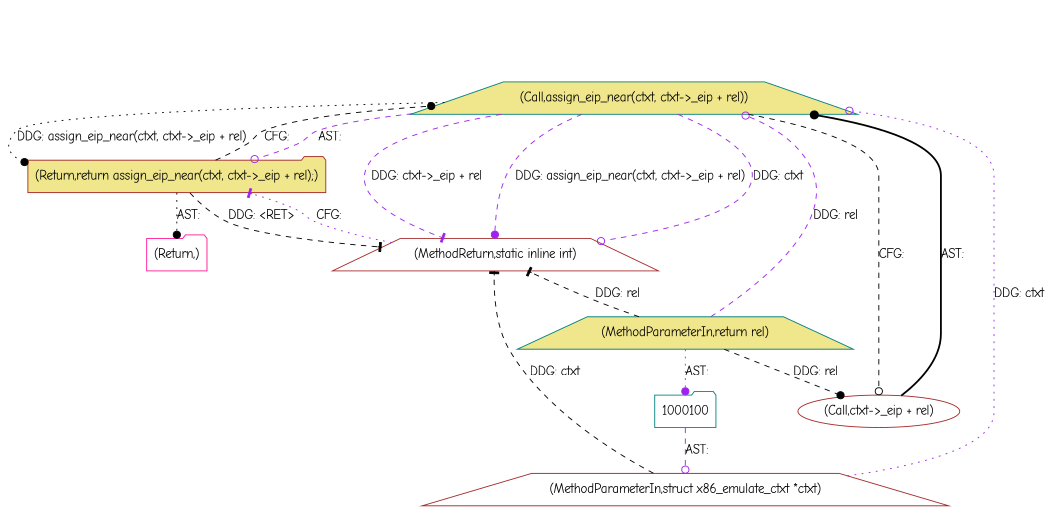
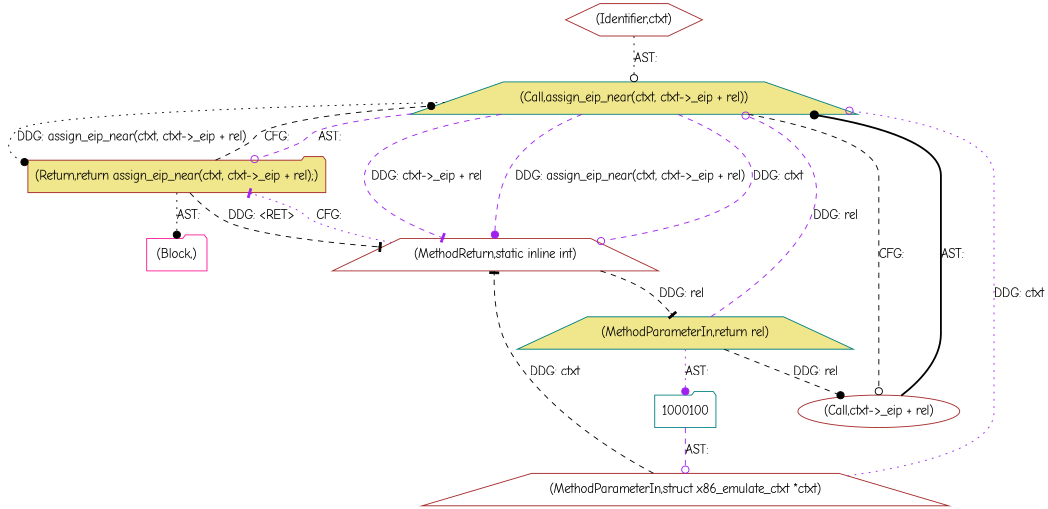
node "(Identifier,ctxt)": added
node "(Return,)": label "(Return,)" -> "(Block,)"
edge "(MethodParameterIn,return rel)" -> "(MethodReturn,static inline int)": reversed
